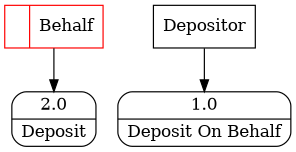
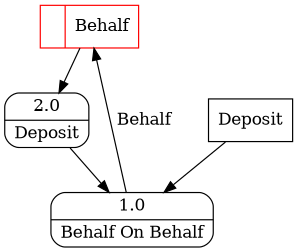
node "Depositor": label "Depositor" -> "Deposit"
edge "1.0" -> "Behalf": added, label "Behalf"
node "1.0": text "Deposit On Behalf" -> "Behalf On Behalf"
edge "2.0" -> "1.0": added
